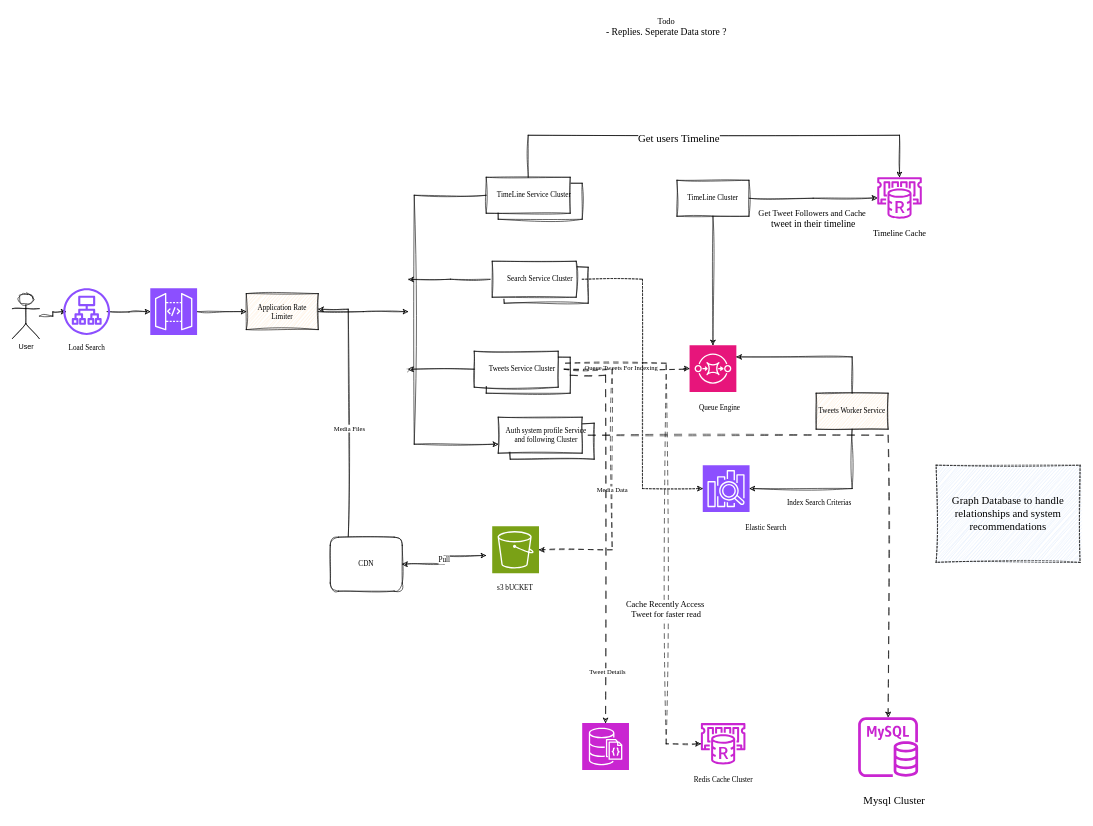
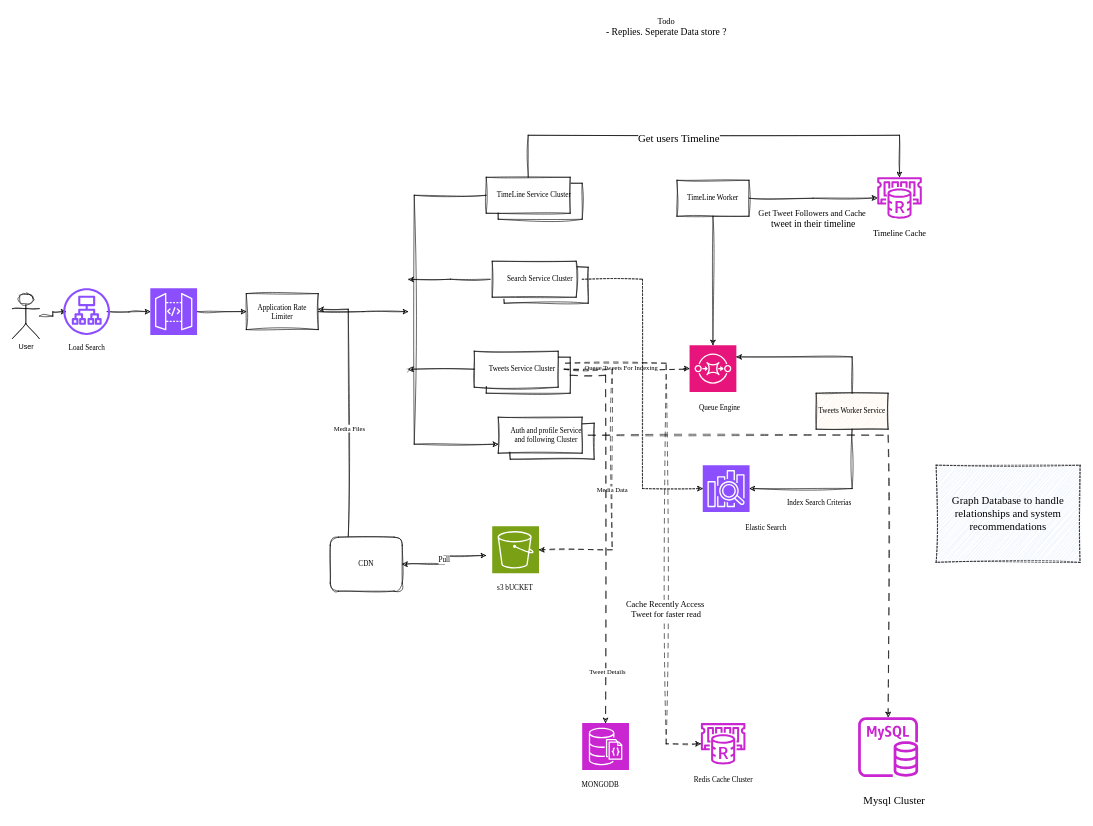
node "TimeLine Cluster": label "TimeLine Cluster" -> "TimeLine Worker"
node "Application Rate Limiter": fillcolor #ffe6cc -> #ffffff
node "Auth system profile Service and following Cluster": label "Auth system profile Service and following Cluster" -> "Auth and profile Service and following Cluster"
node "MONGODB": added
